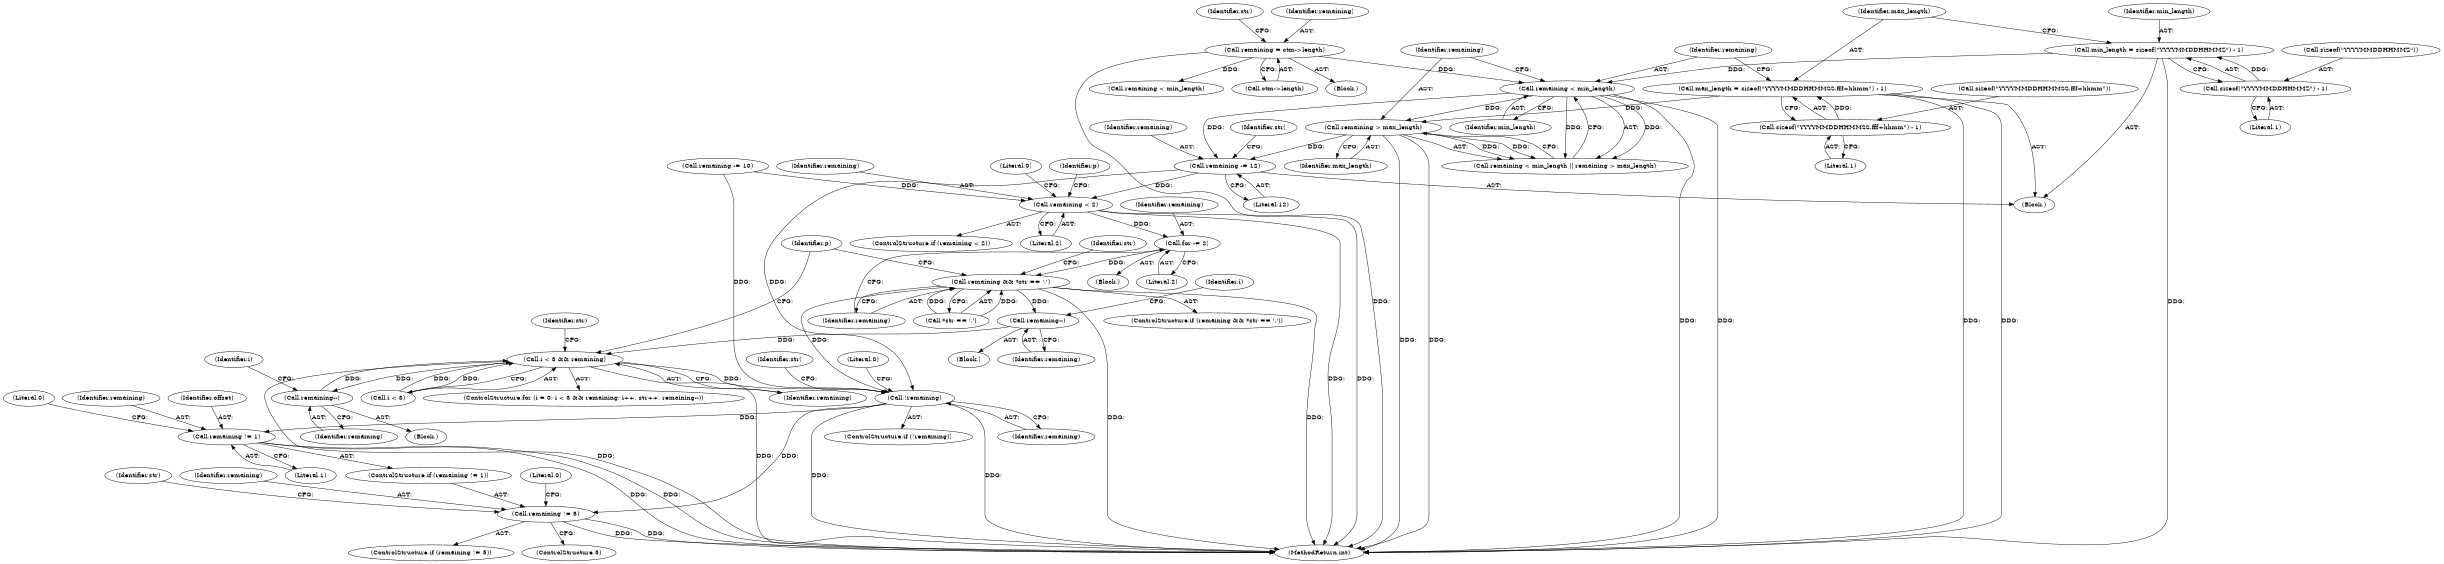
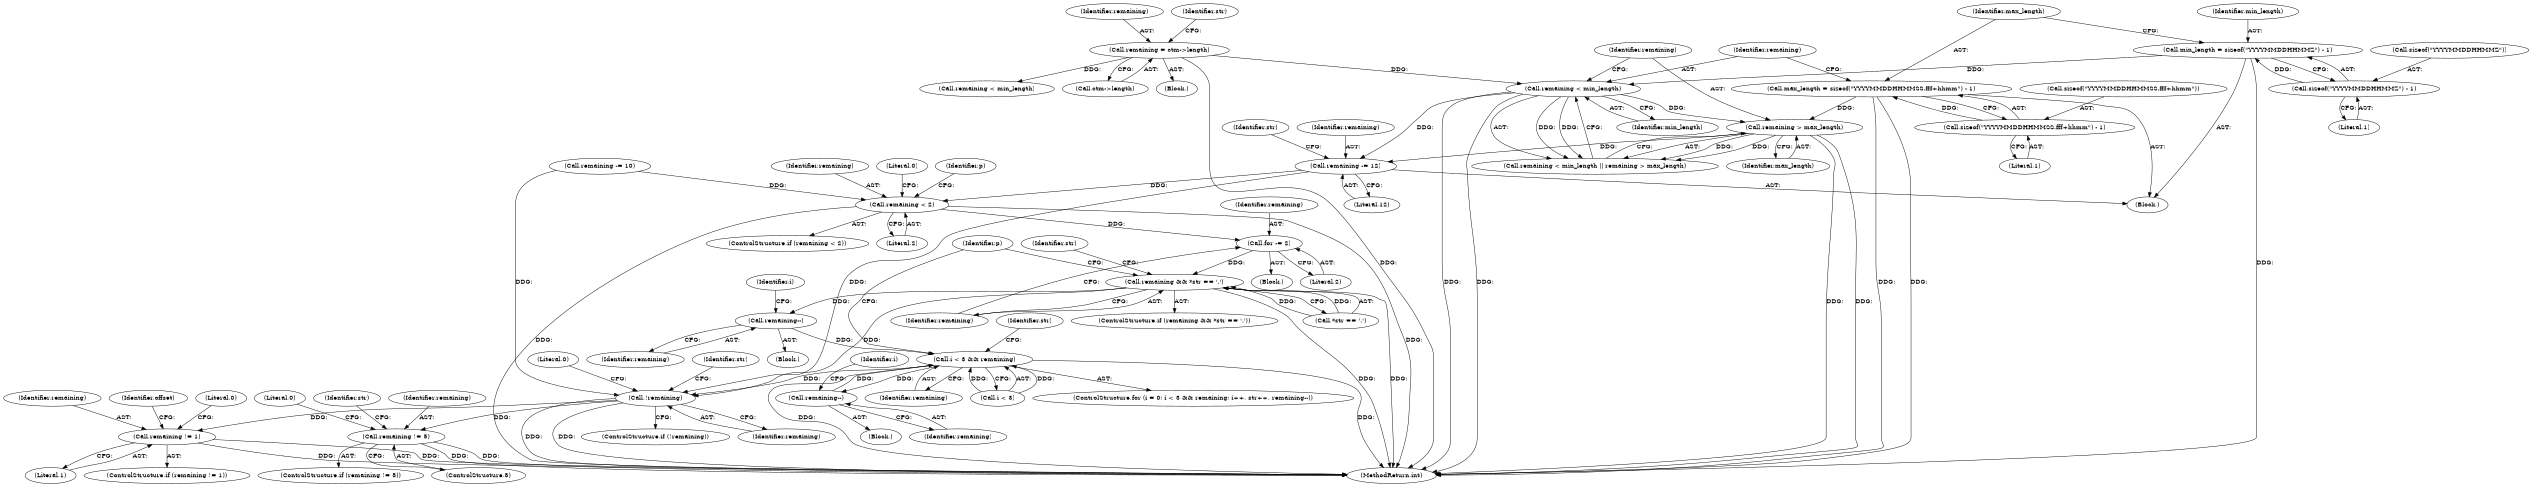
edge "(Identifier,offset)" -> "(Call,remaining != 1)": label "AST: " -> "CFG: "
edge "(Call,!remaining)" -> "(ControlStructure,if (!remaining))": label "AST: " -> "CFG: "
edge "(ControlStructure,if (remaining != 1))" -> "(Call,remaining != 5)": now "(ControlStructure,5)" -> "(Call,remaining != 5)"
